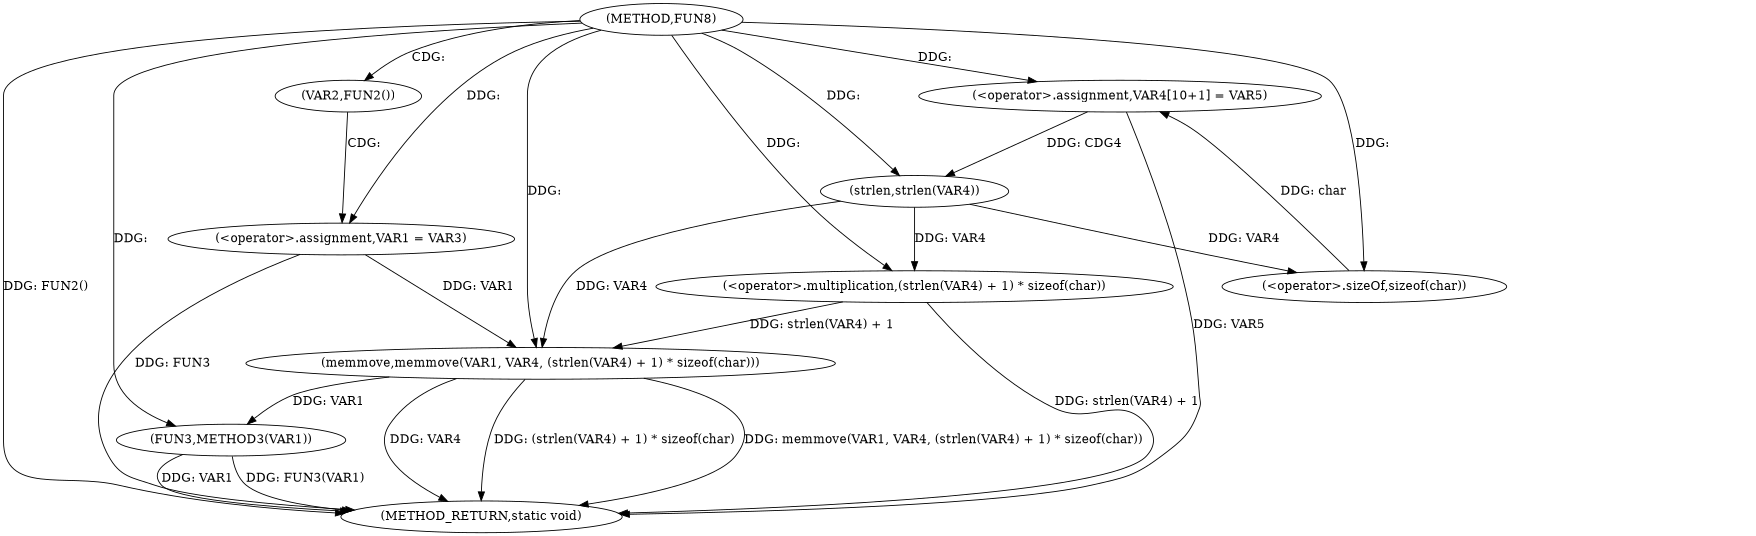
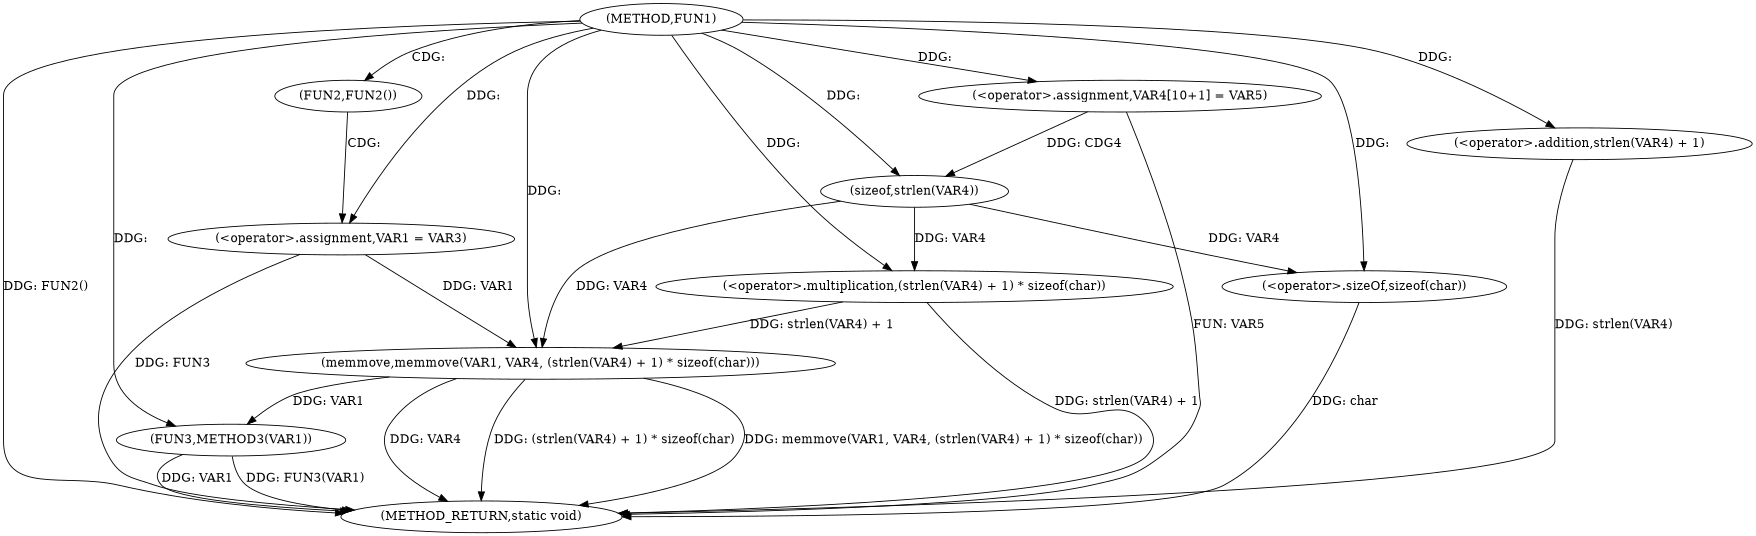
node "(METHOD,FUN8)": label "(METHOD,FUN8)" -> "(METHOD,FUN1)"
node "(VAR2,FUN2())": label "(VAR2,FUN2())" -> "(FUN2,FUN2())"
node "(<operator>.addition,strlen(VAR4) + 1)": added
edge "(<operator>.sizeOf,sizeof(char))" -> "(<operator>.assignment,VAR4[10+1] = VAR5)": now "(<operator>.sizeOf,sizeof(char))" -> "(METHOD_RETURN,static void)"
node "(strlen,strlen(VAR4))": label "(strlen,strlen(VAR4))" -> "(sizeof,strlen(VAR4))"
edge "(<operator>.assignment,VAR4[10+1] = VAR5)" -> "(METHOD_RETURN,static void)": label "DDG: VAR5" -> "FUN: VAR5"
